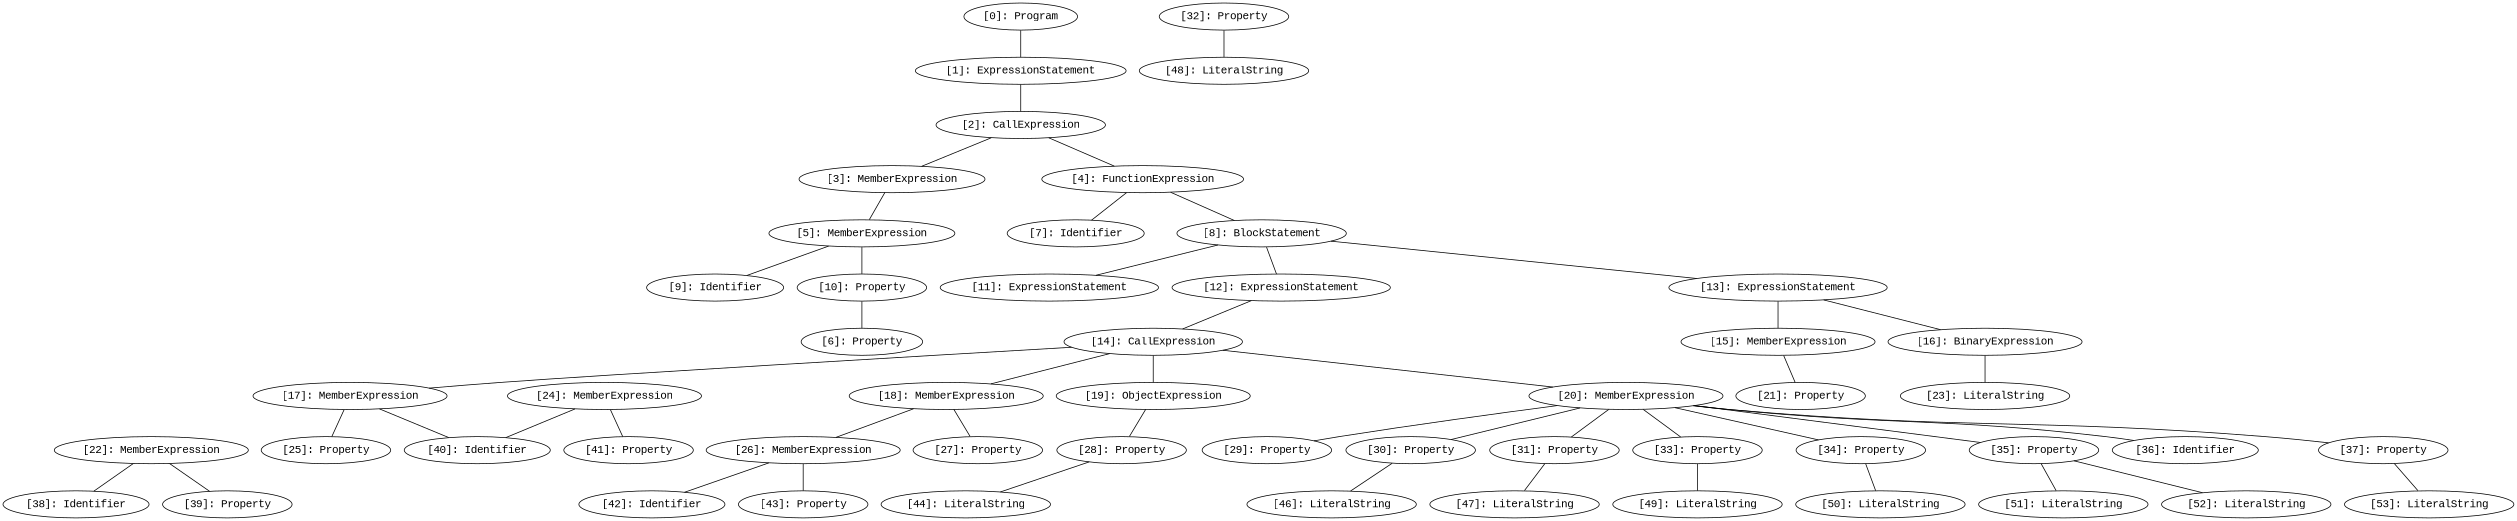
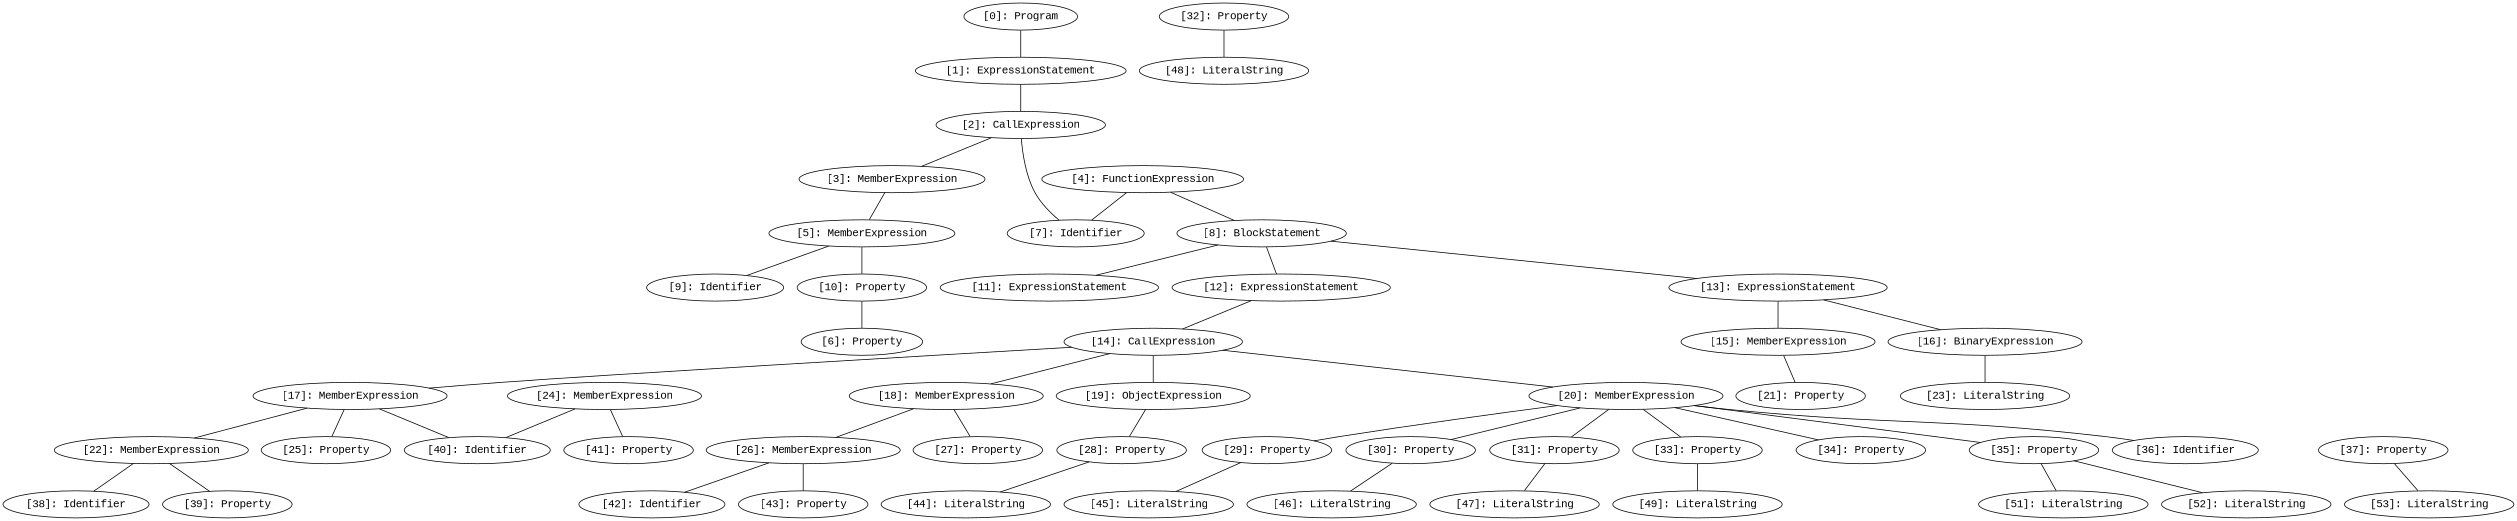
edge "[2]: CallExpression" -- "[4]: FunctionExpression": now "[2]: CallExpression" -- "[7]: Identifier"
edge "[17]: MemberExpression" -- "[22]: MemberExpression": added
edge "[20]: MemberExpression" -- "[37]: Property": removed
node "[45]: LiteralString": added
node "[50]: LiteralString": removed
